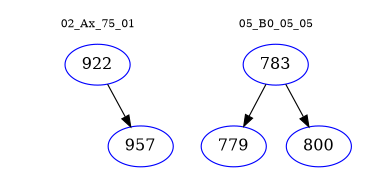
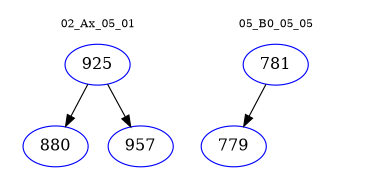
cluster "02_Ax_75_01": label "02_Ax_75_01" -> "02_Ax_05_01"
node "922": label "922" -> "925"
node "783": label "783" -> "781"
node "880": added
node "800": removed
